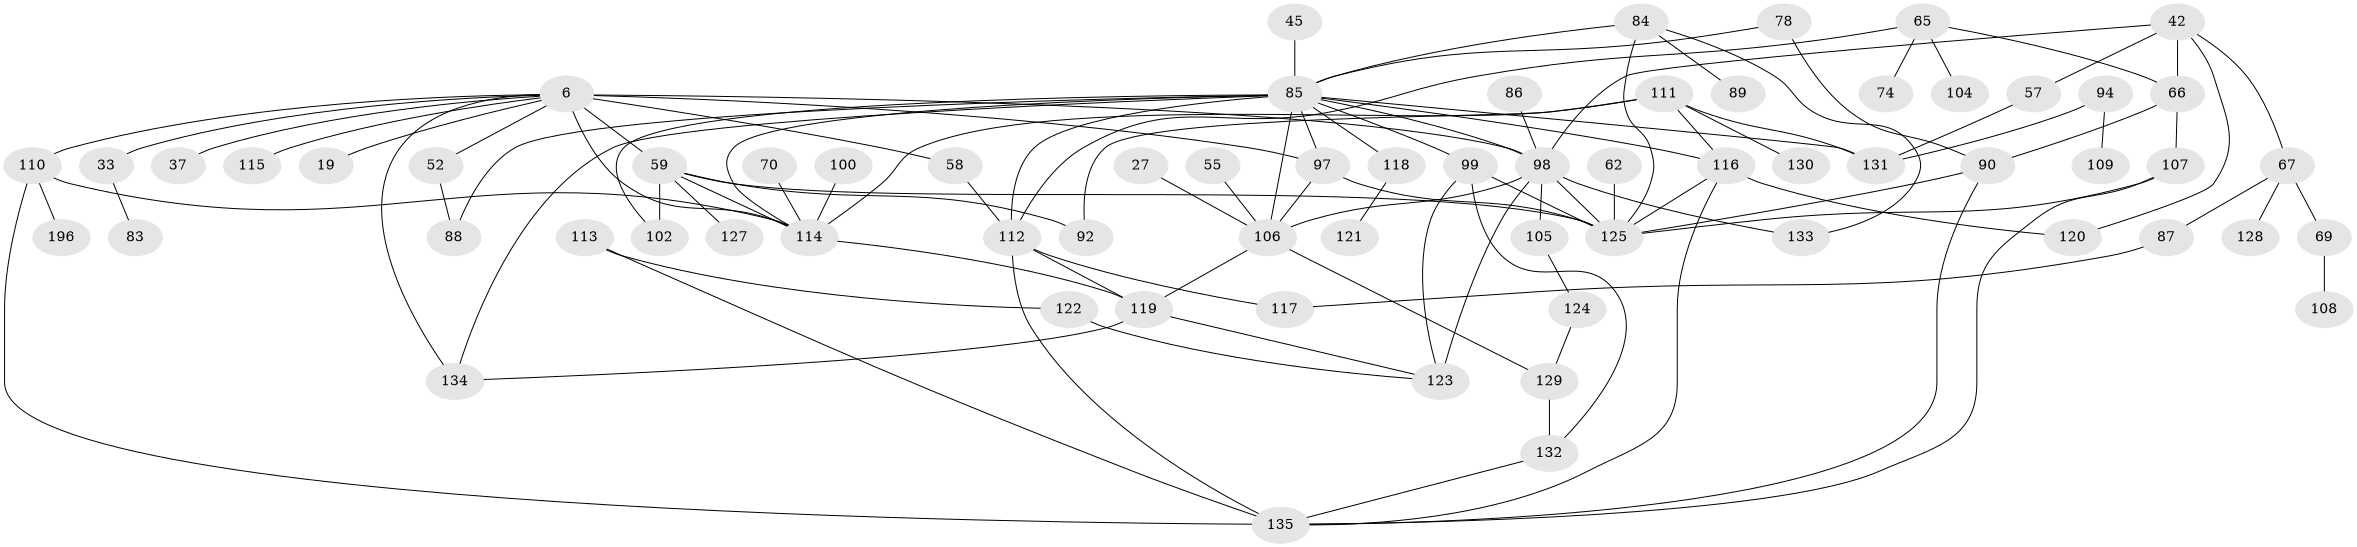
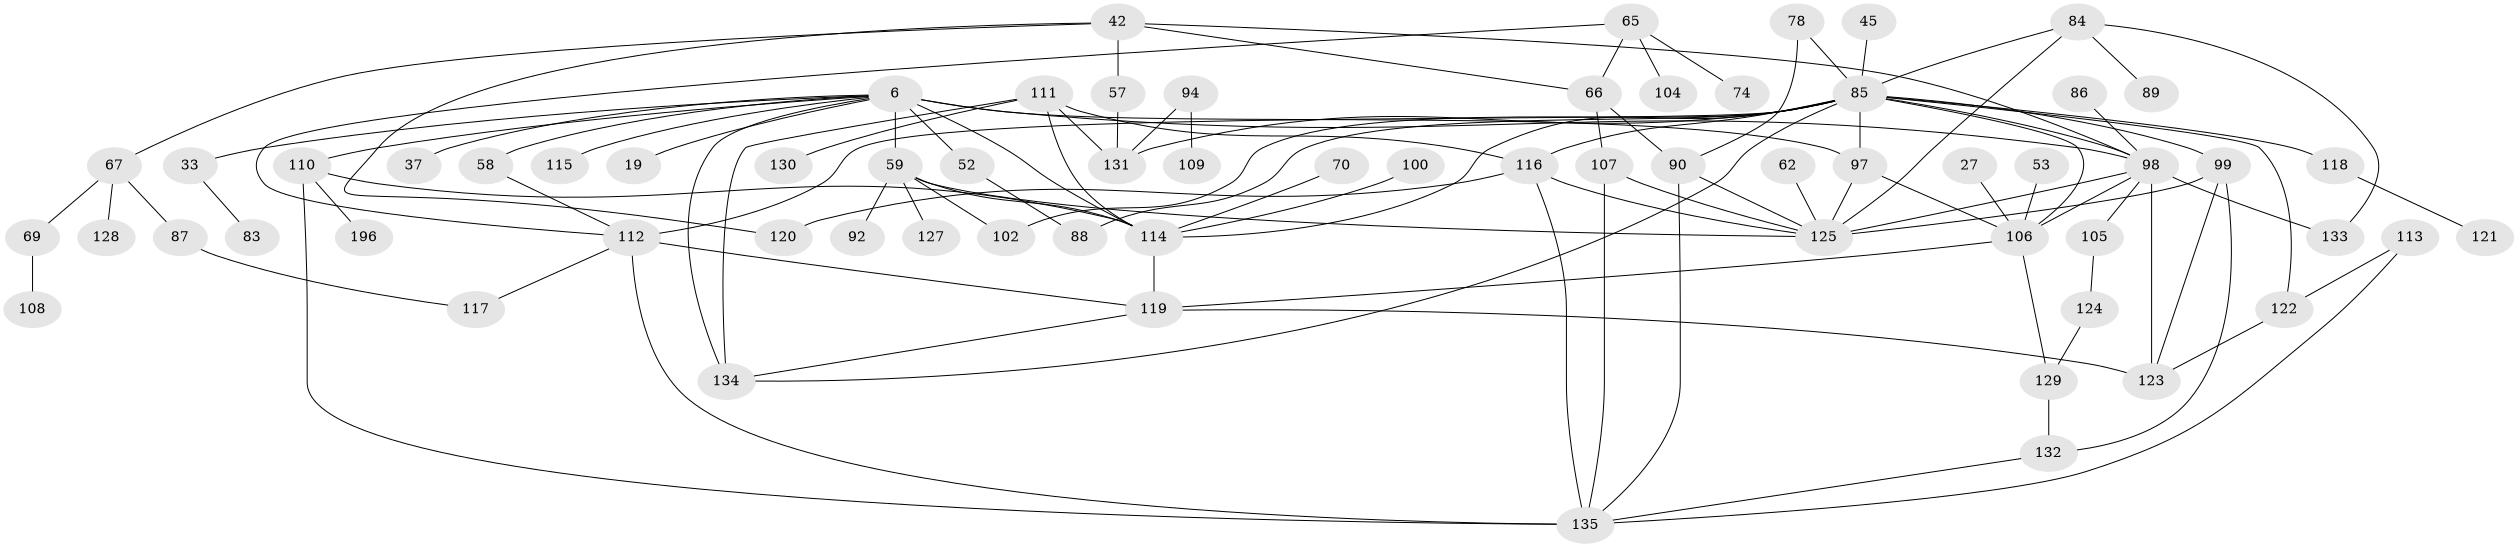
edge "111" -- "92": now "111" -- "134"
edge "85" -- "122": added
node "55": label "55" -> "53"
